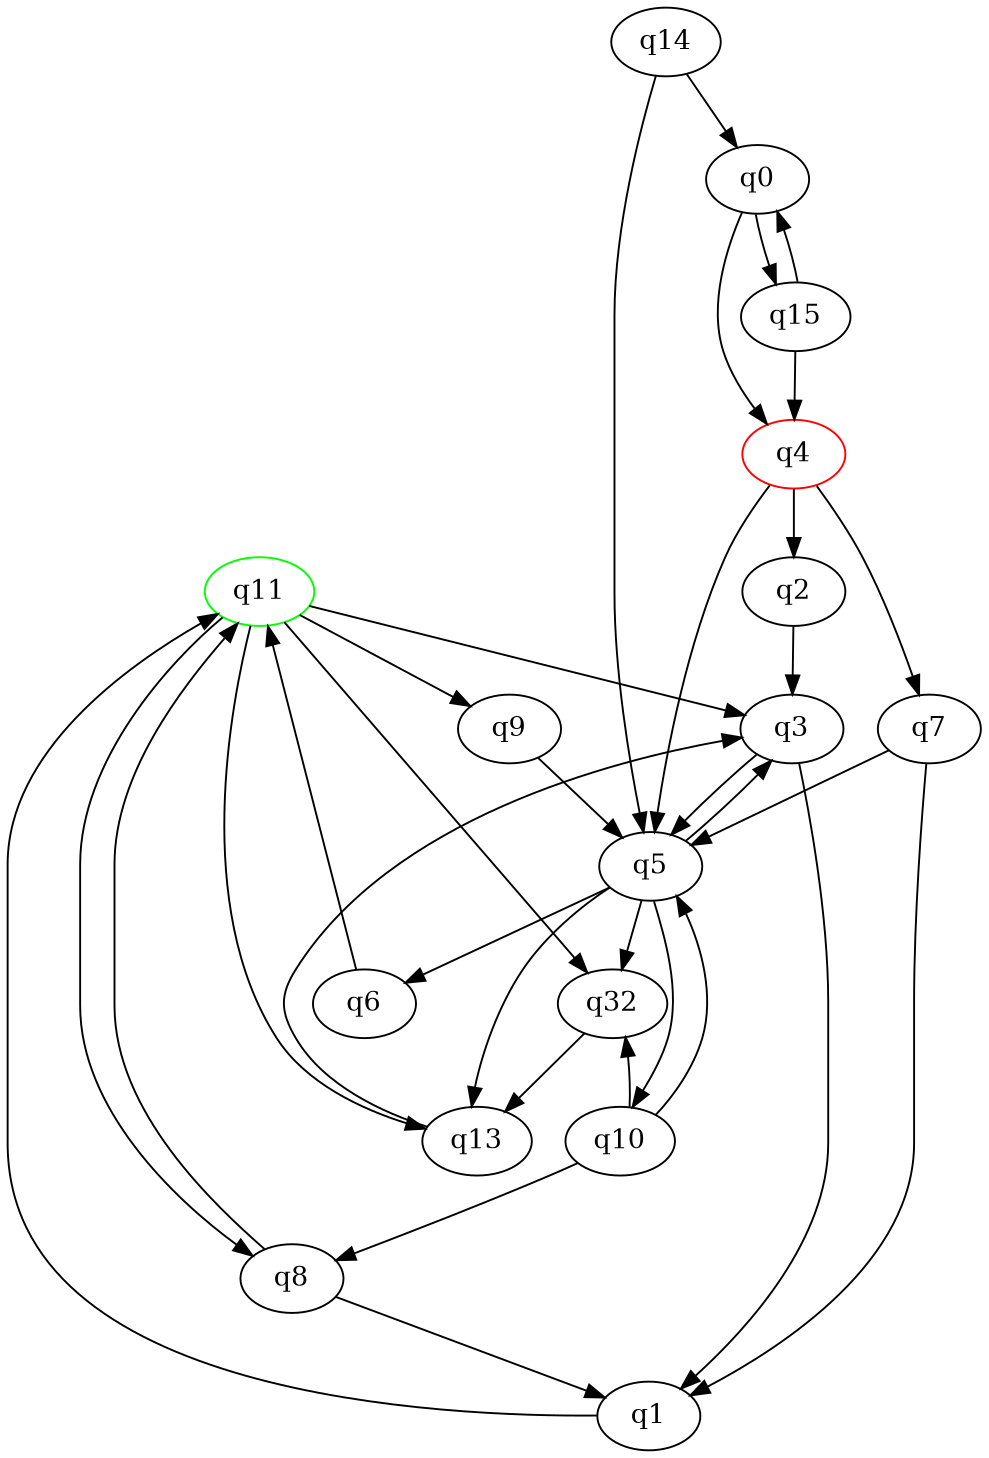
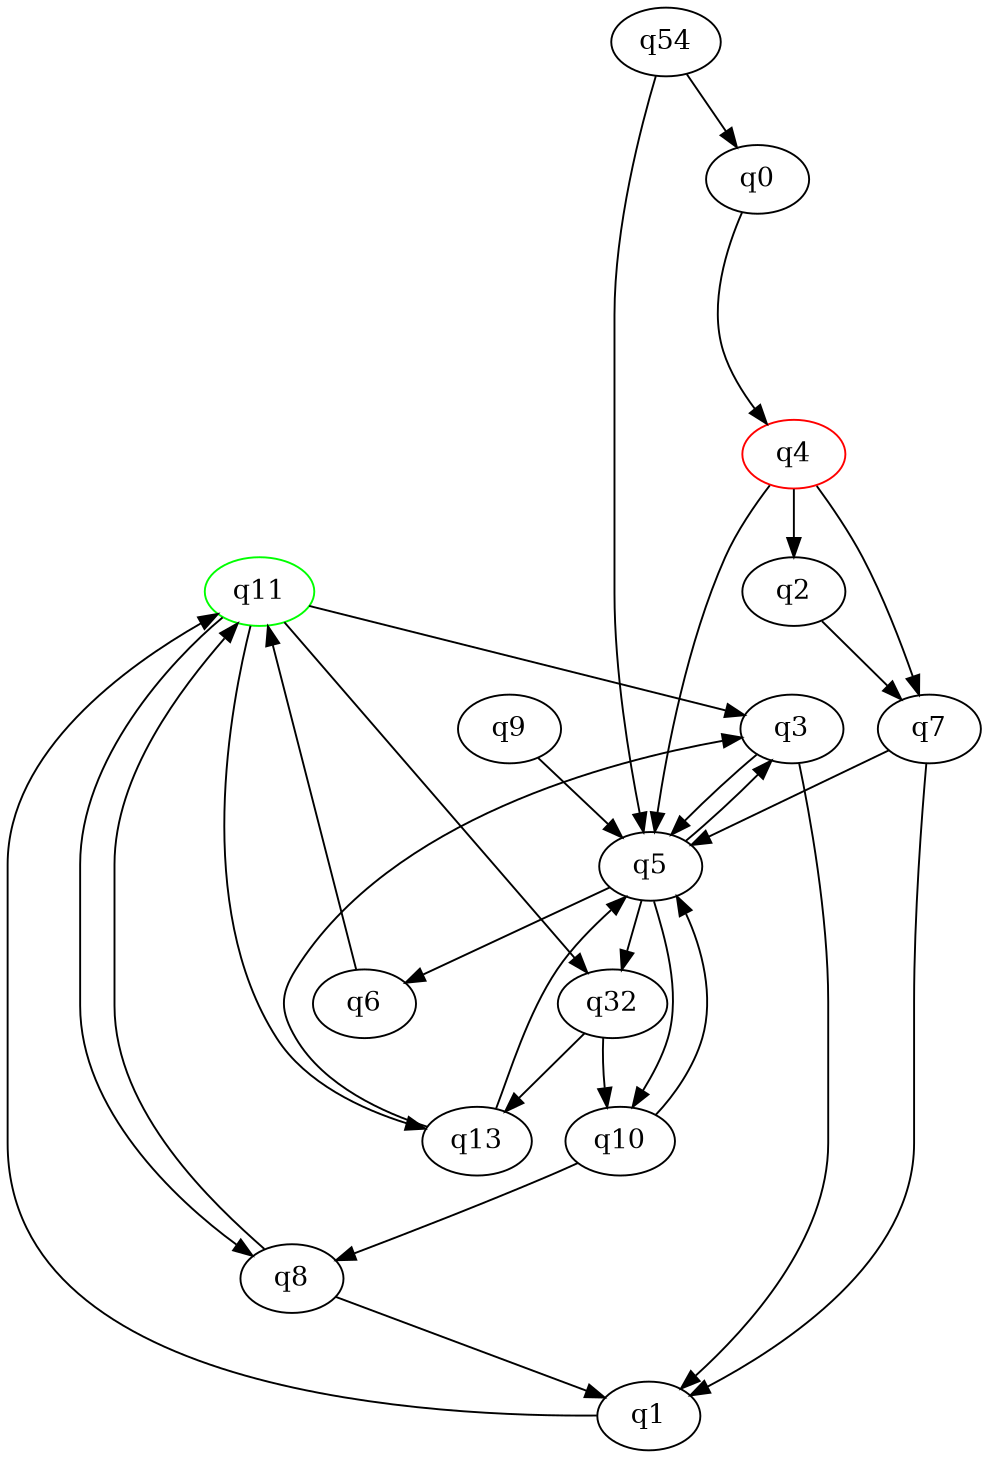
node "q14": label "q14" -> "q54"
node "q15": removed
edge "q2" -> "q3": now "q2" -> "q7"
edge "q11" -> "q9": removed
edge "q5" -> "q13": reversed
edge "q10" -> "q32": reversed
